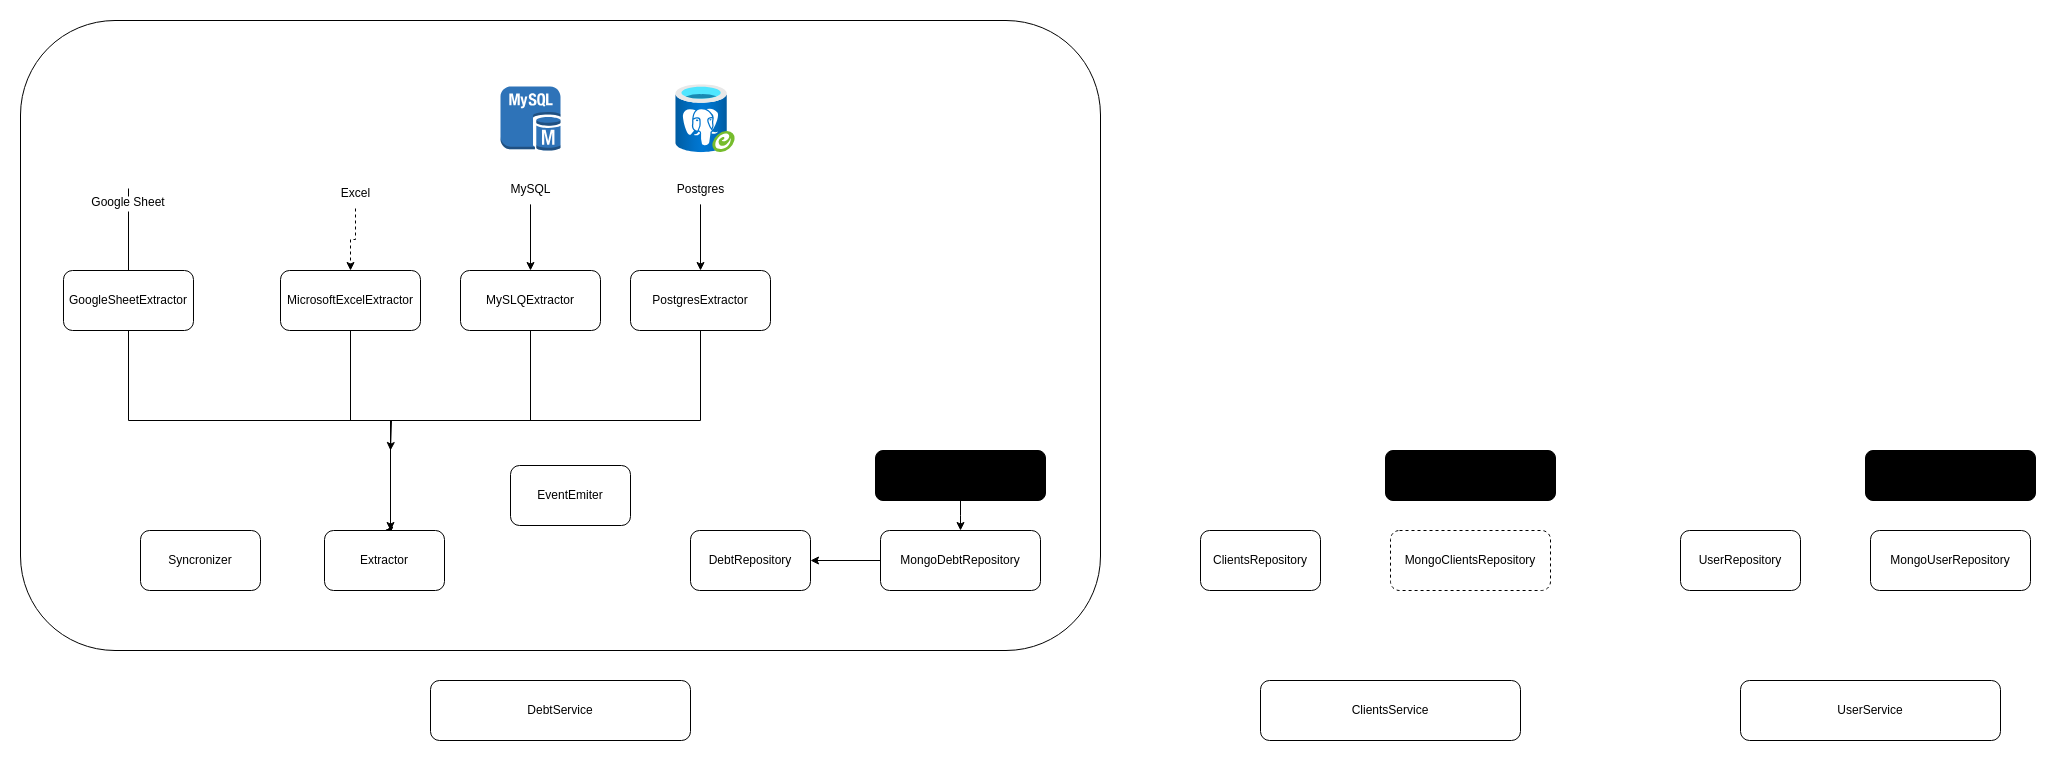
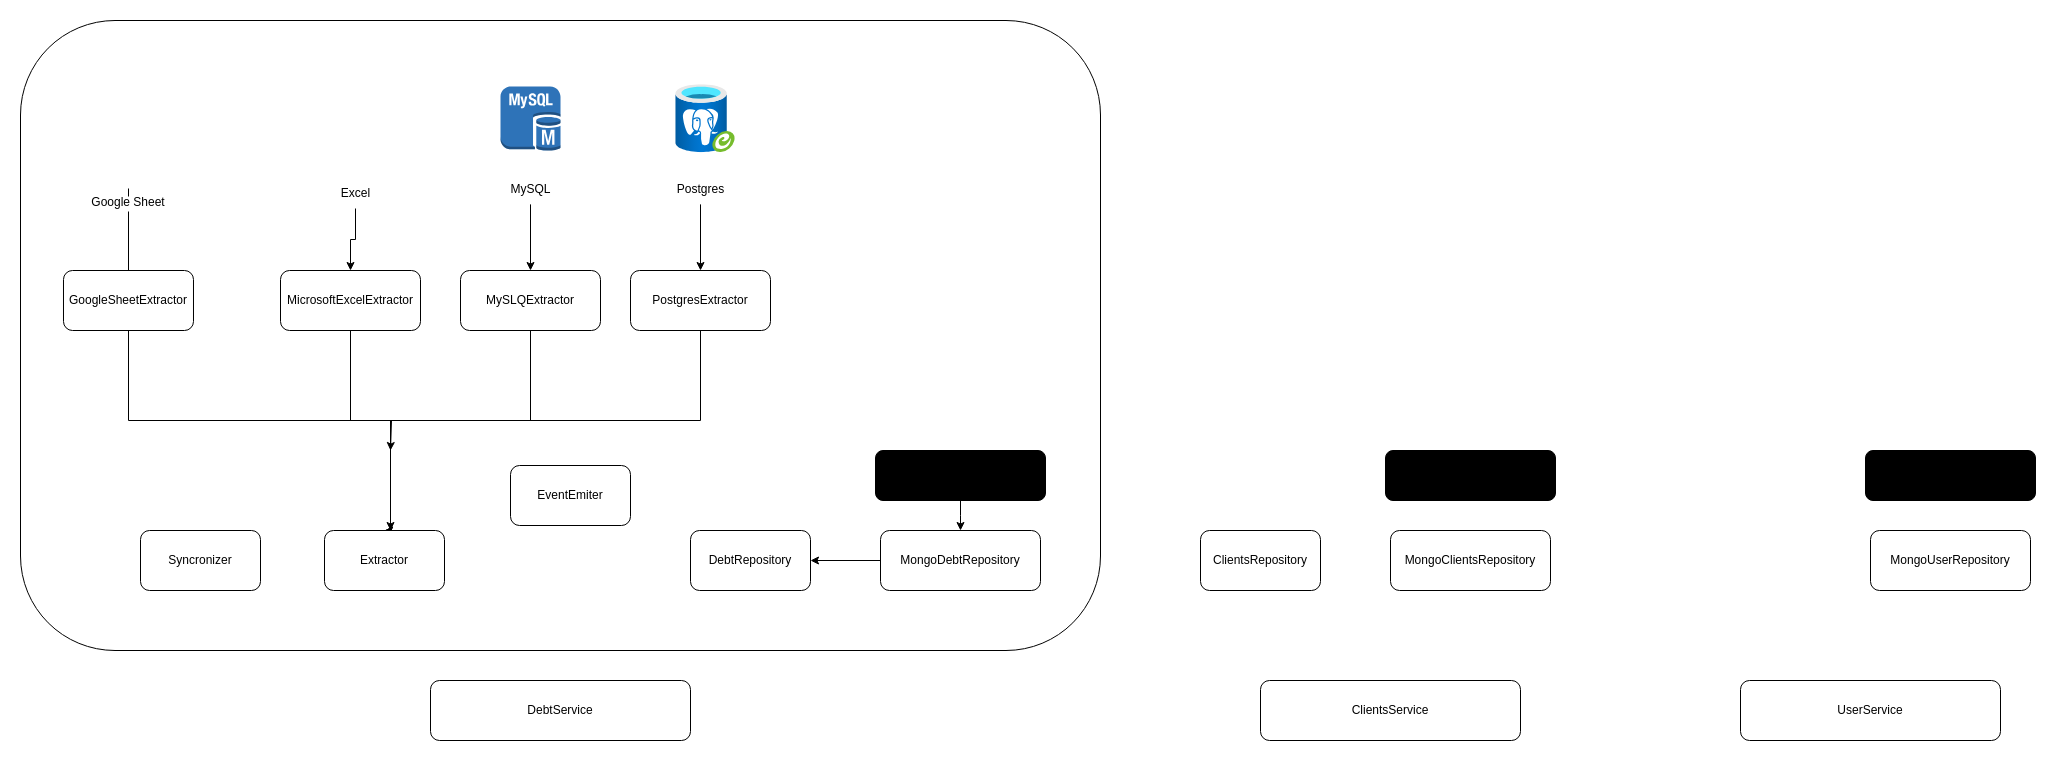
edge "Excel" -> "MicrosoftExcelExtractor": style dashed -> solid
node "MongoClientsRepository": style dashed -> solid
node "UserRepository": removed
